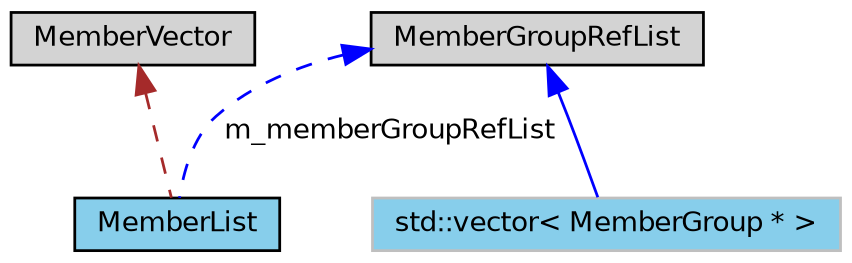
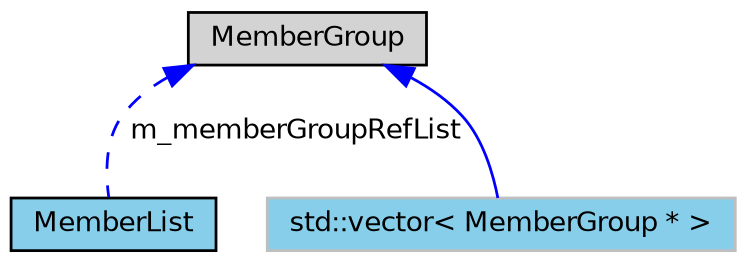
node "MemberVector": removed
node "MemberGroupRefList": label "MemberGroupRefList" -> "MemberGroup"
